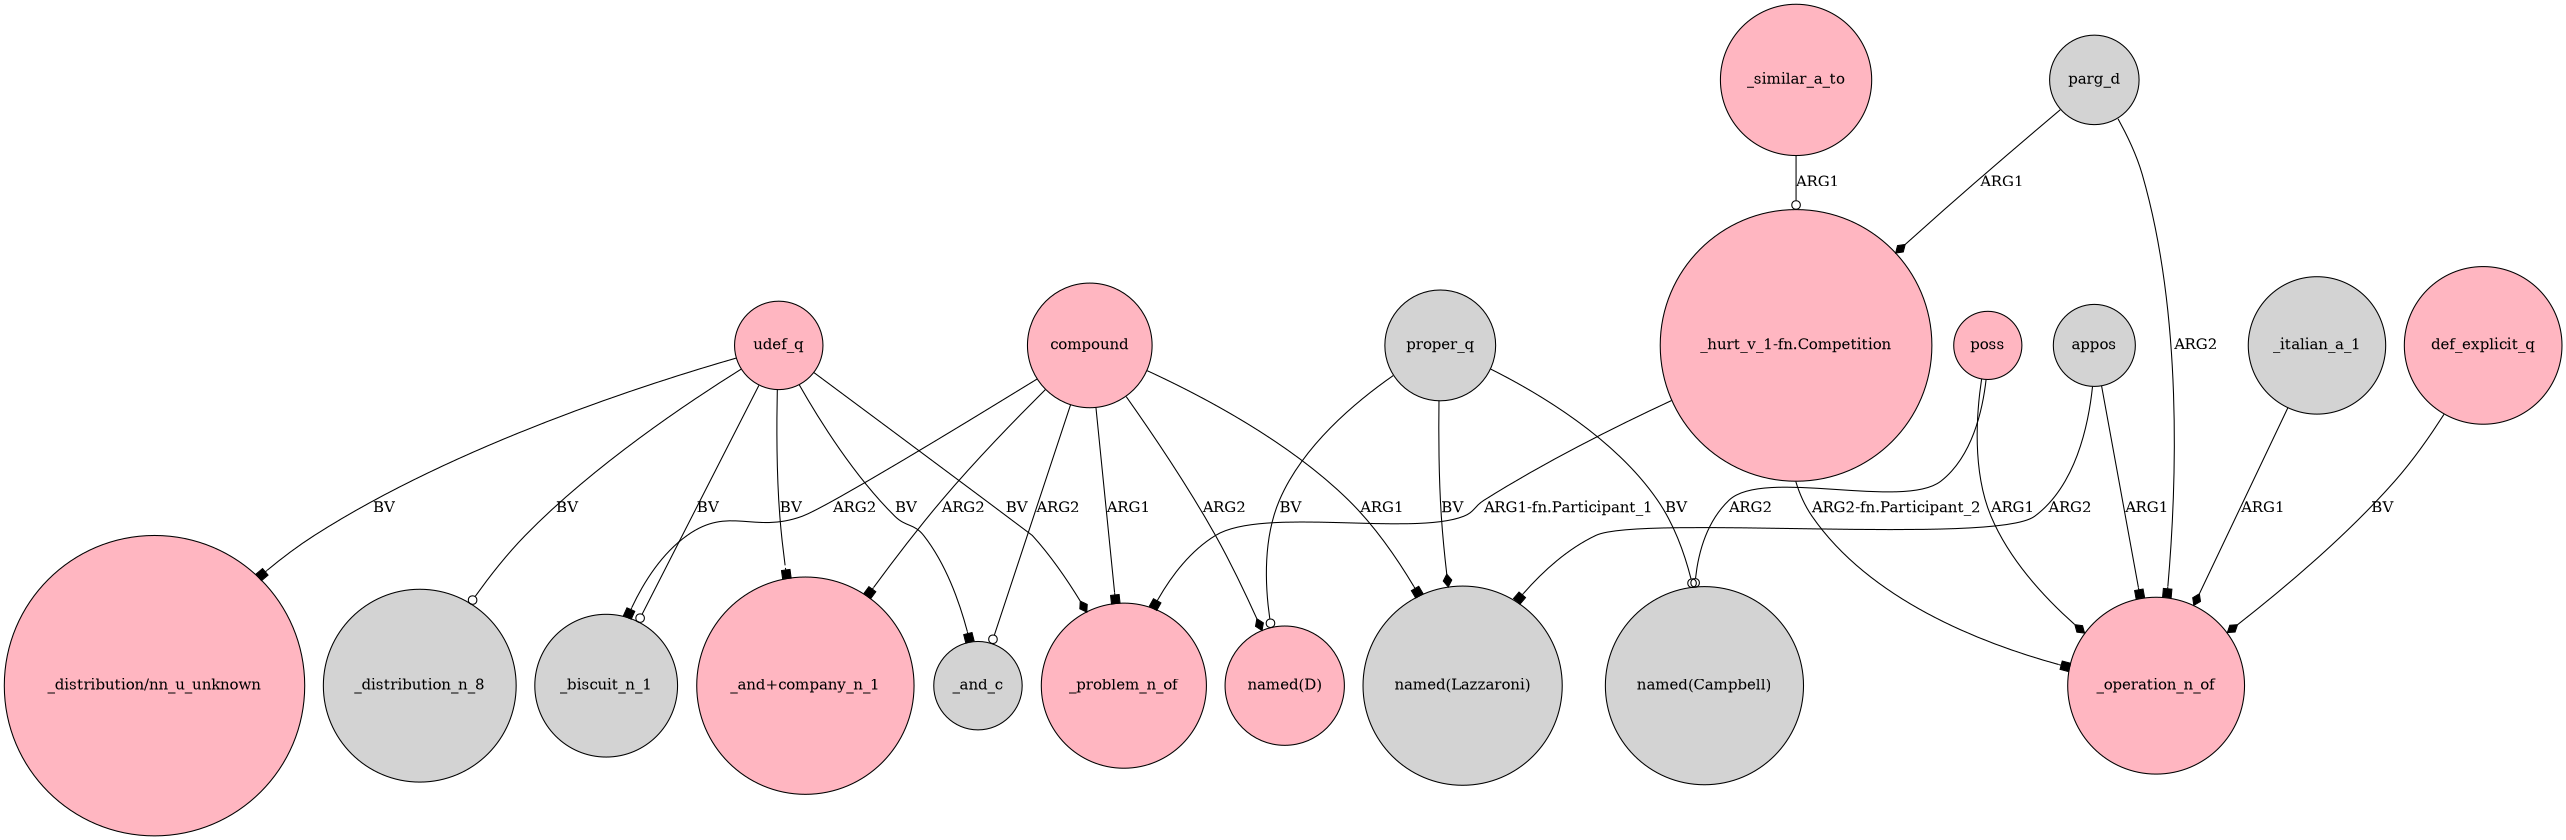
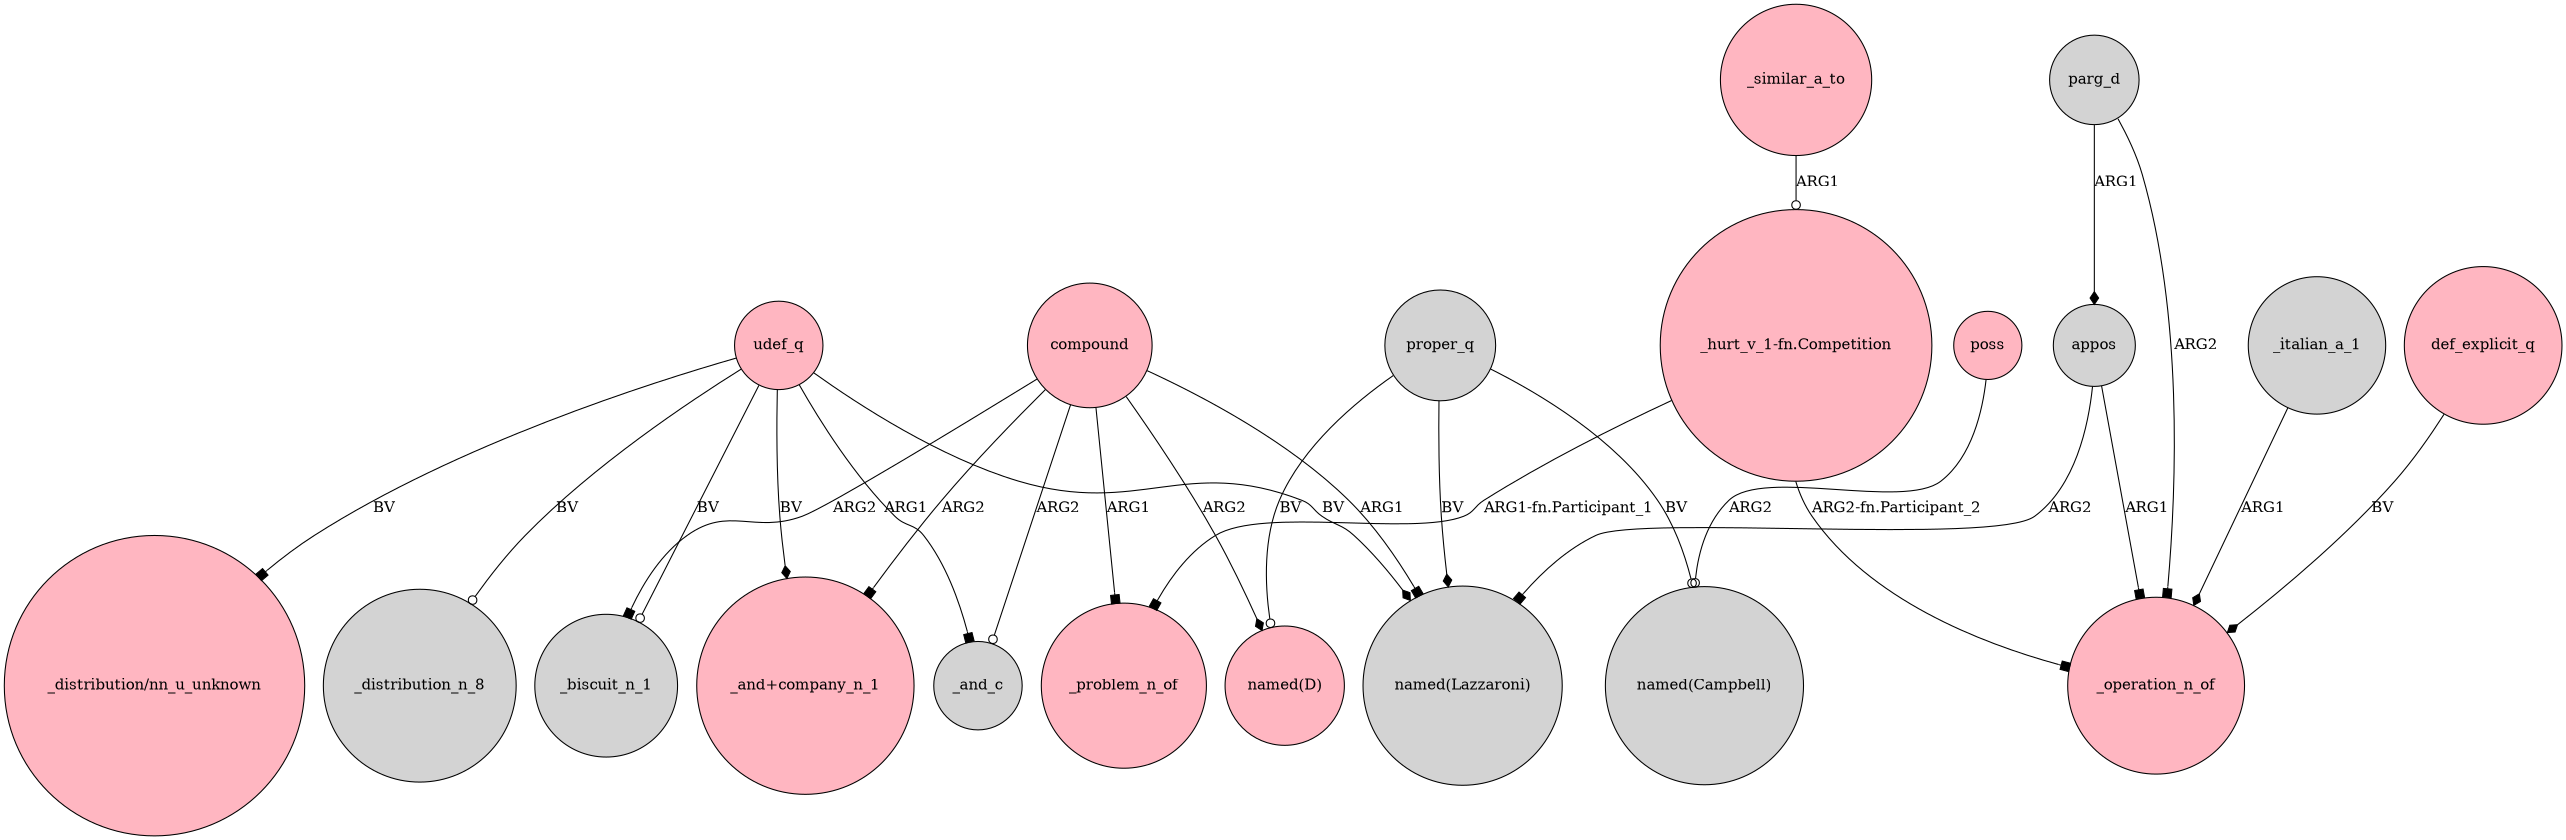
edge "parg_d" -> "_hurt_v_1-fn.Competition": now "parg_d" -> "appos"
edge "udef_q" -> "_problem_n_of": now "udef_q" -> "named(Lazzaroni)"
edge "udef_q" -> "_and+company_n_1": arrowhead box -> diamond
edge "udef_q" -> "_and_c": label "BV" -> "ARG1"
edge "poss" -> "_operation_n_of": removed, label "ARG1"
